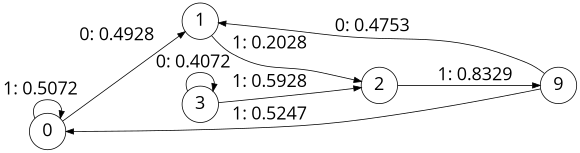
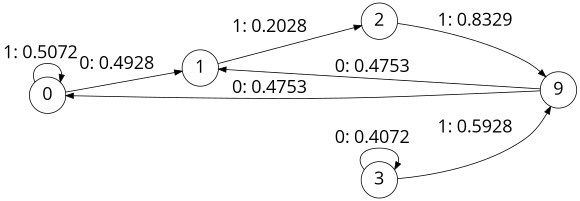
edge "3" -> "2": now "3" -> "9"
edge "9" -> "0": label "1: 0.5247   " -> "0: 0.4753   "
